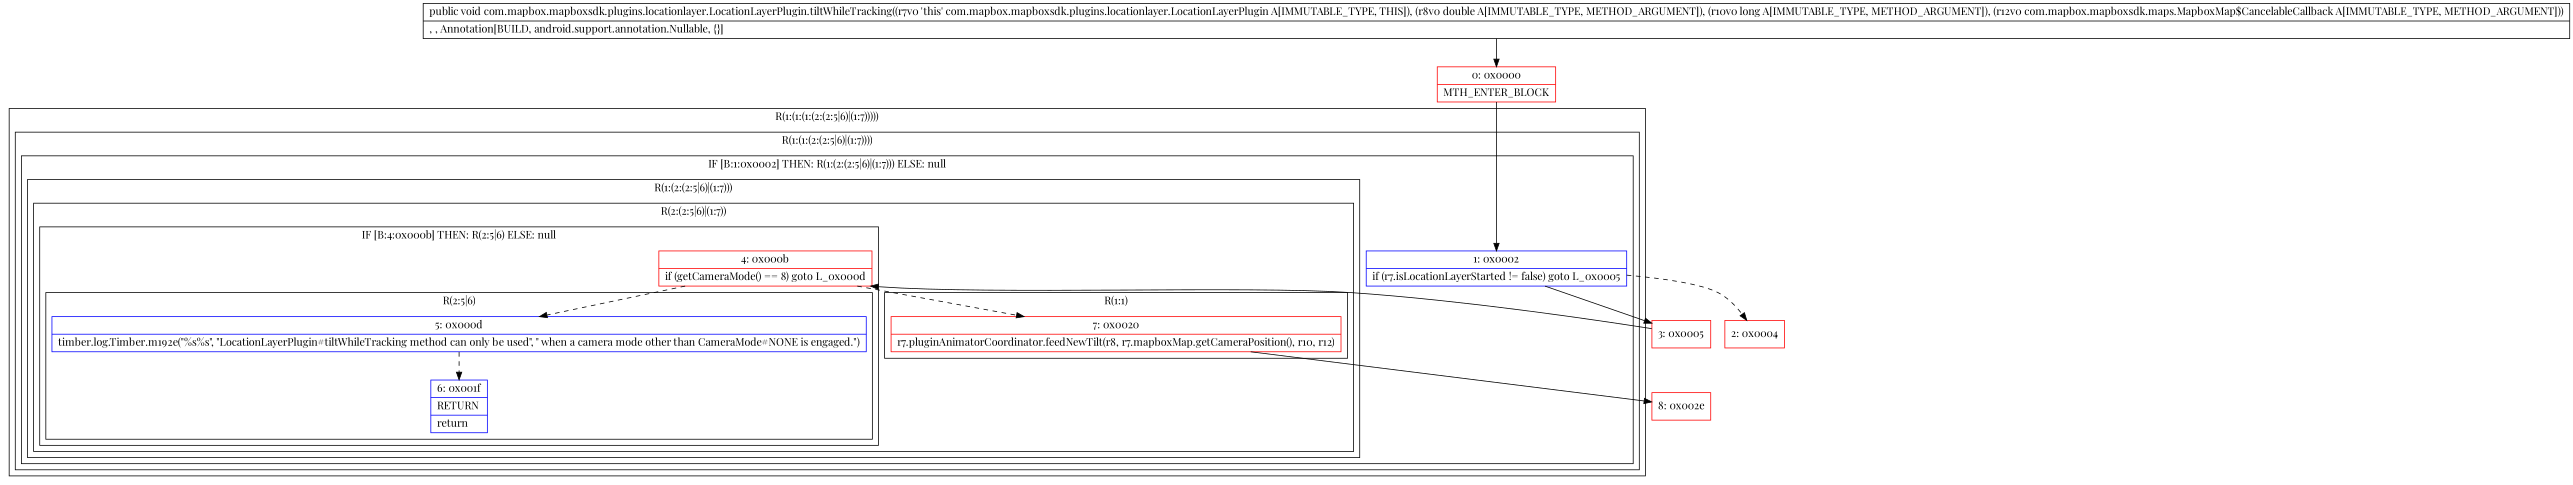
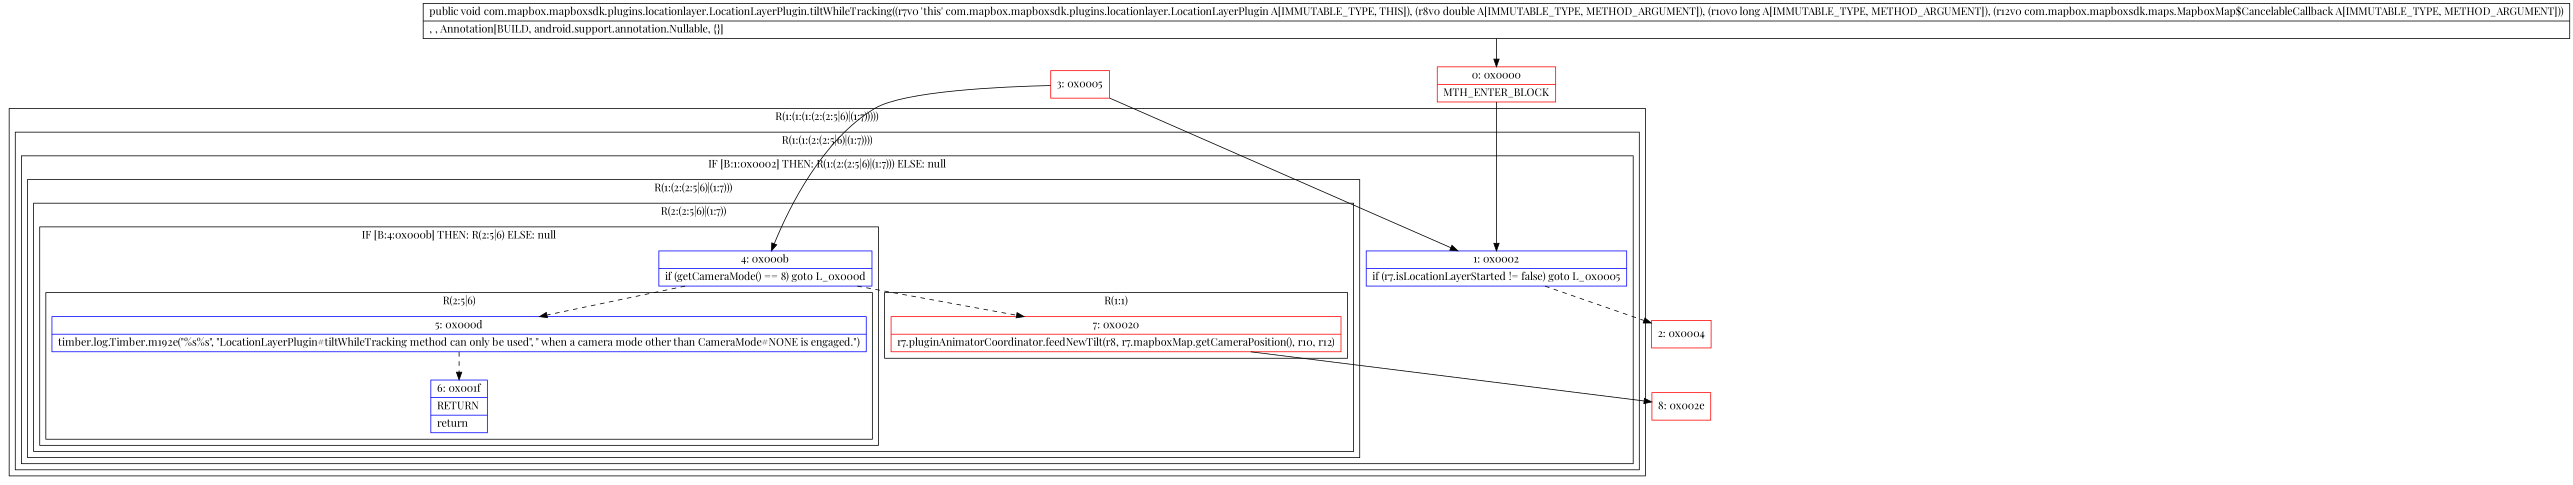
node "4: 0x000b": color red -> blue
edge "1: 0x0002" -> "3: 0x0005": reversed
